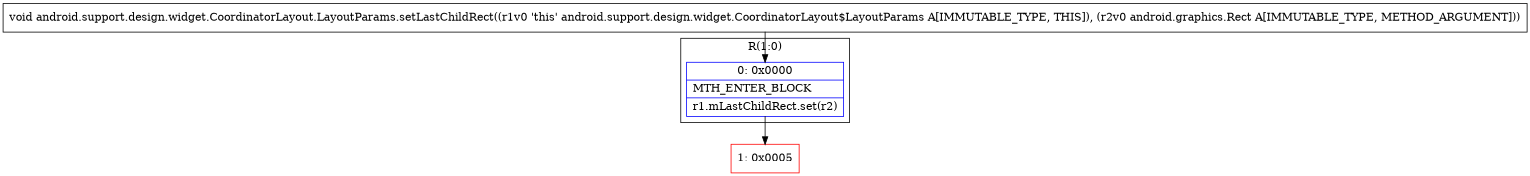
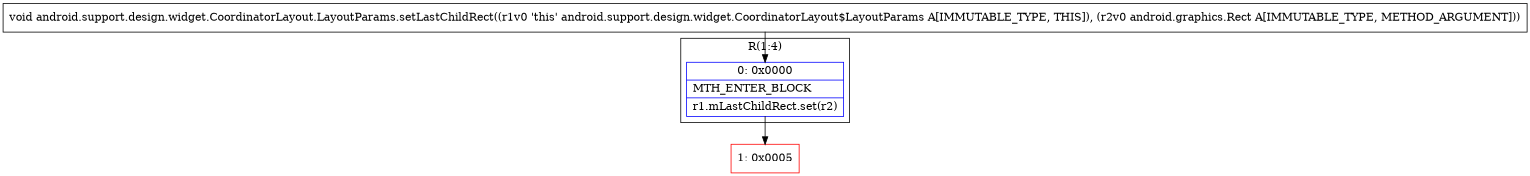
cluster "R(1:0)": label "R(1:0)" -> "R(1:4)"
